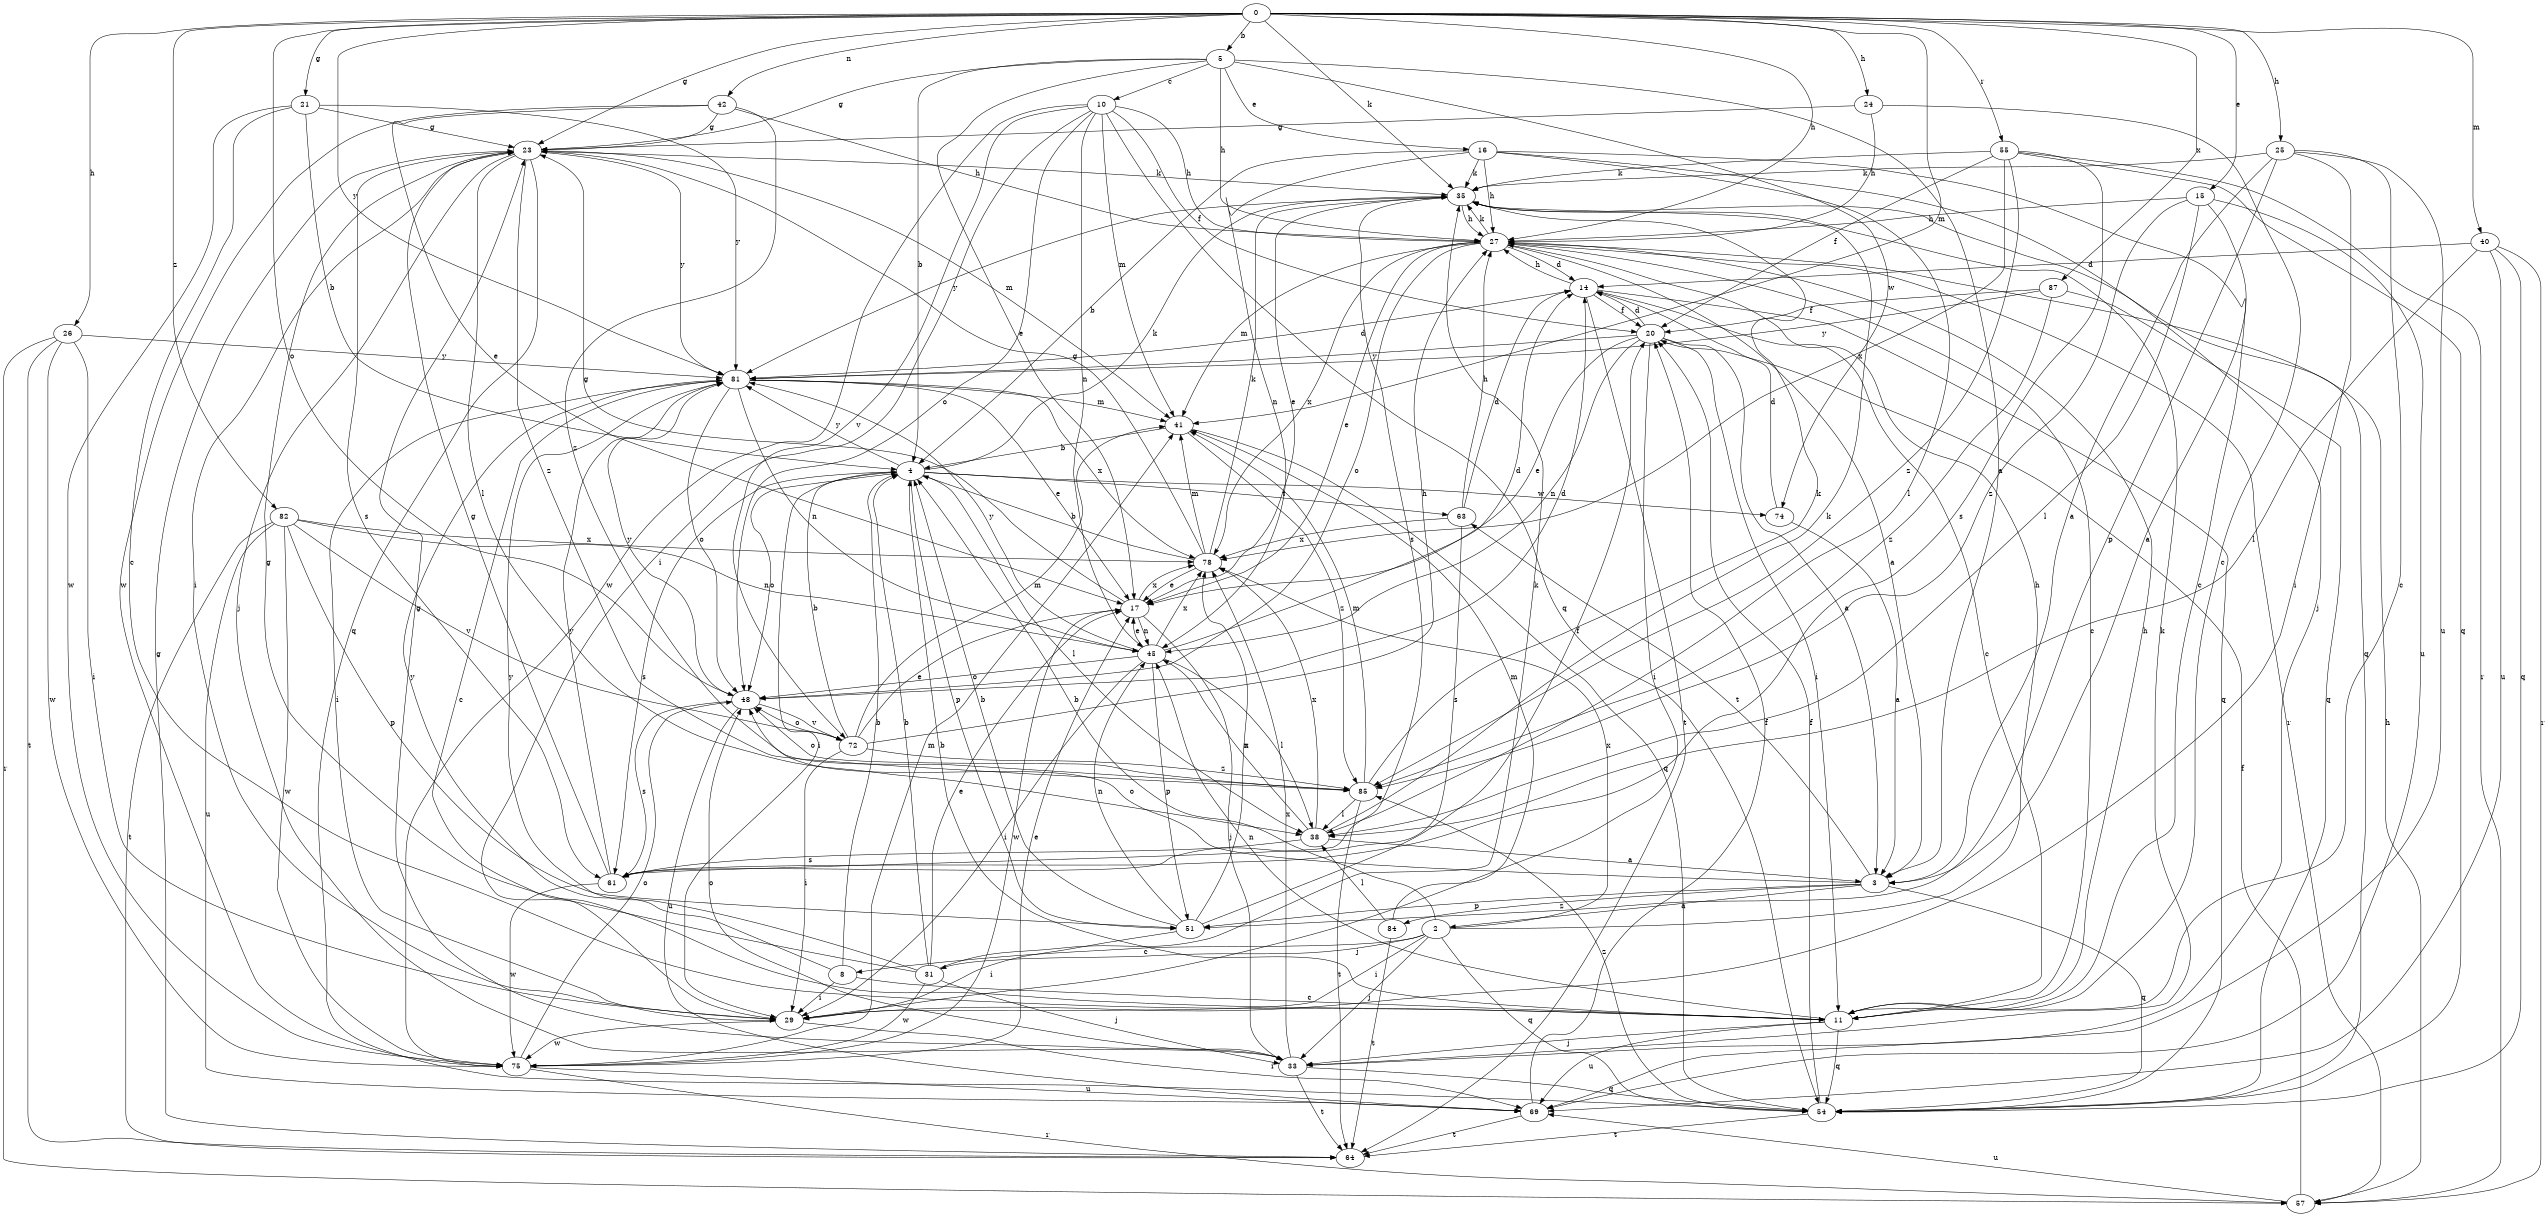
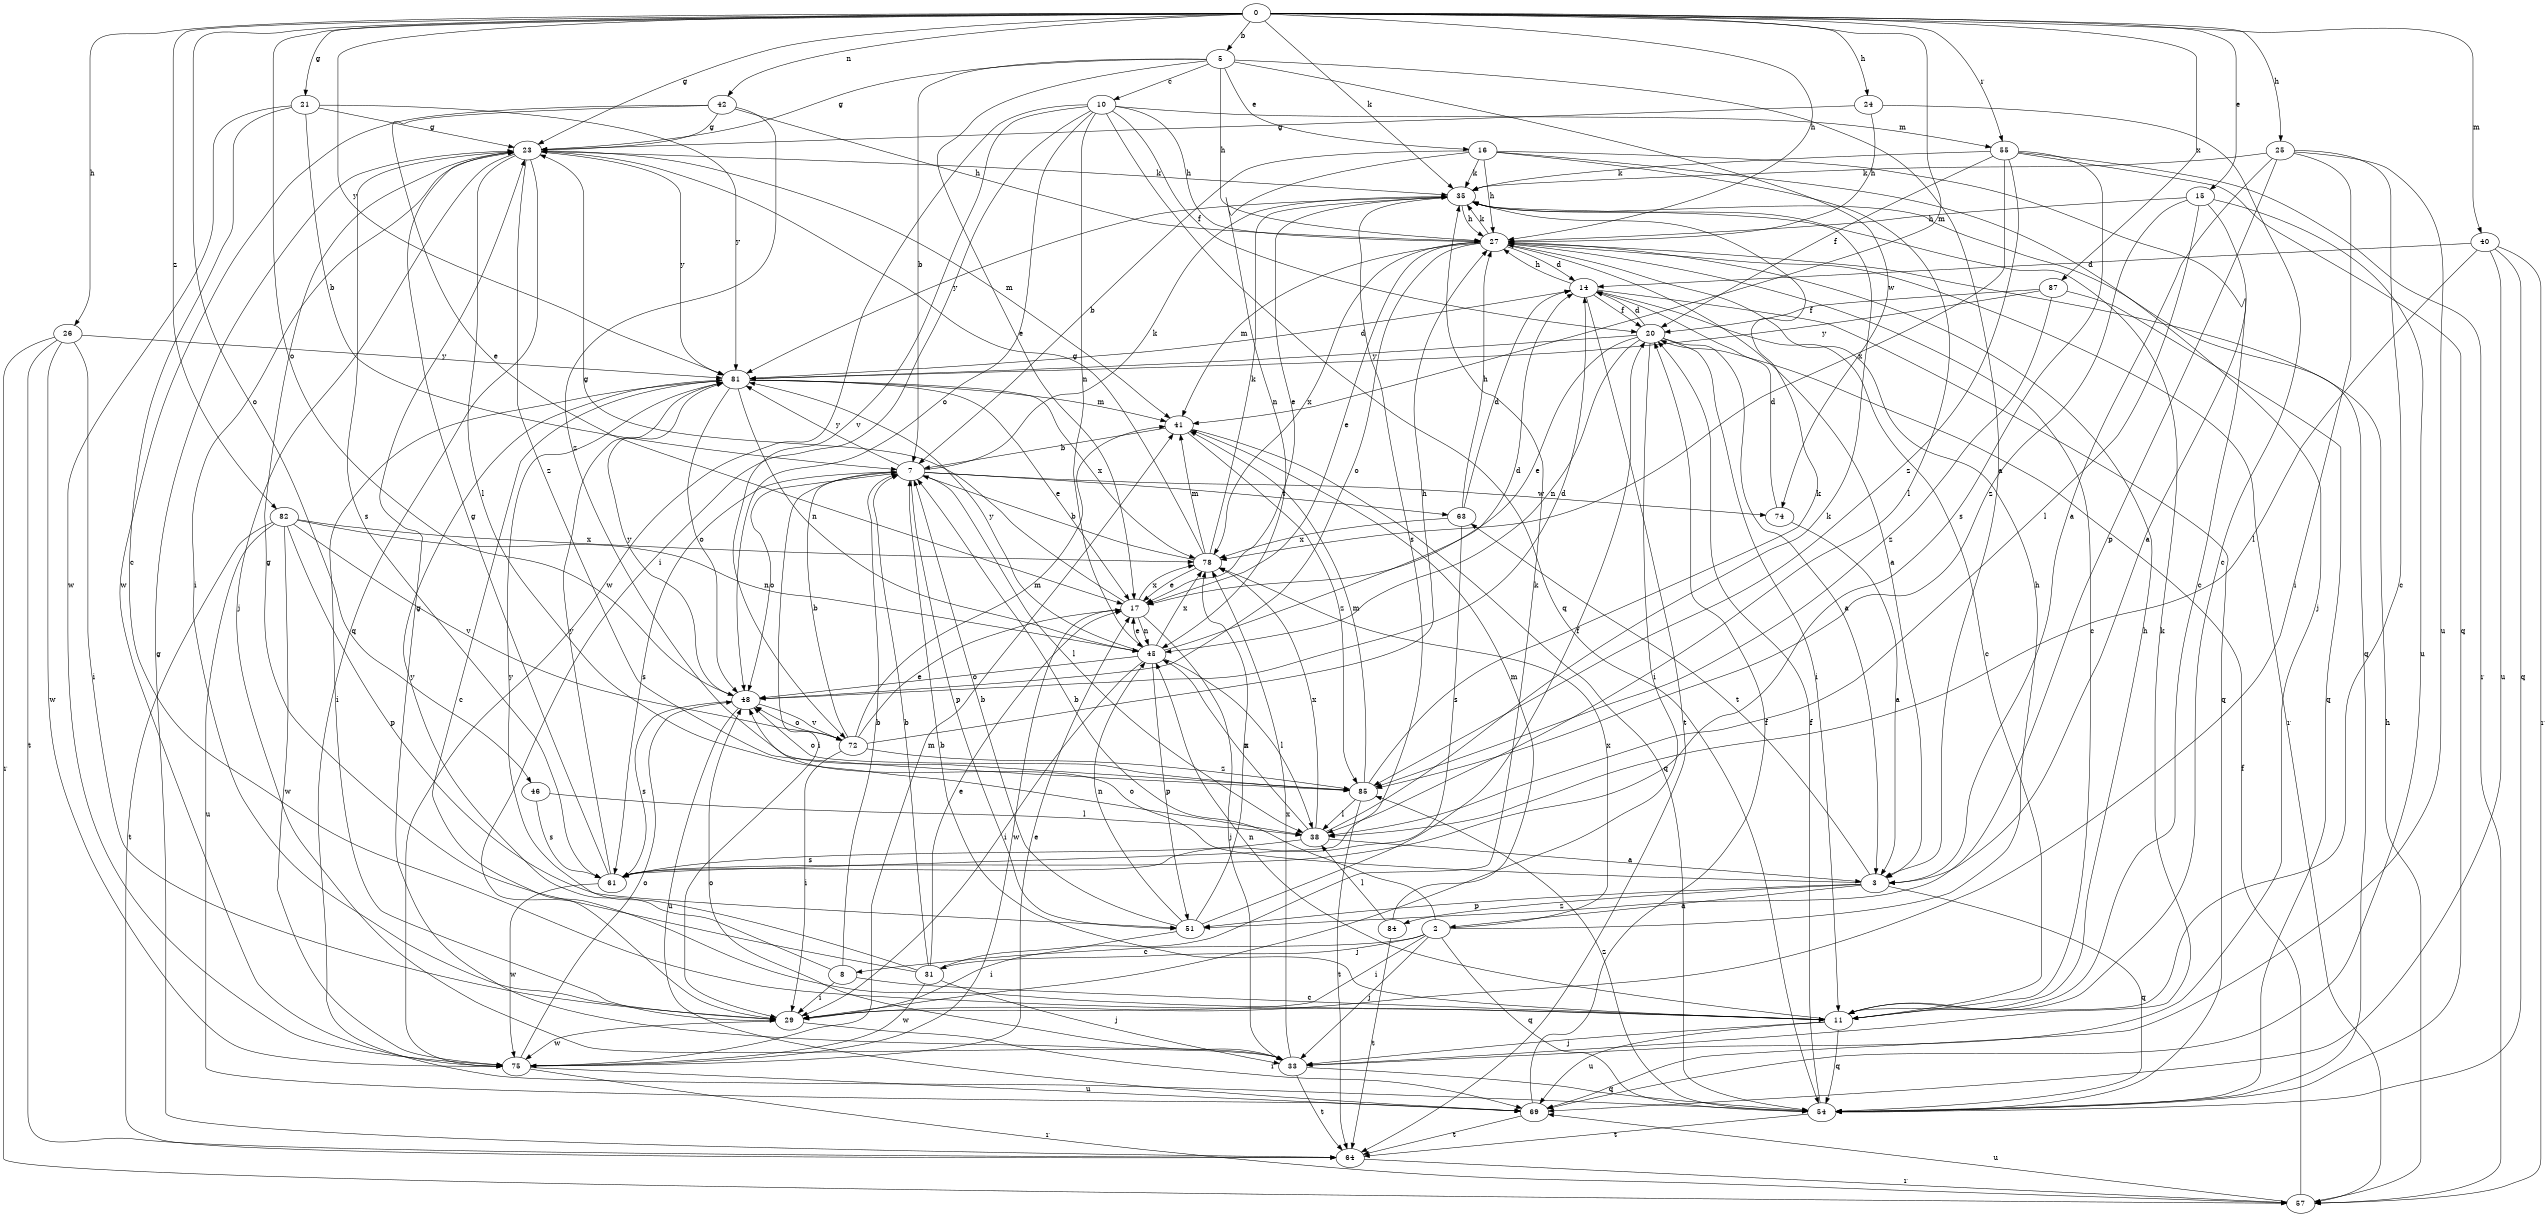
edge "10" -> "41": now "10" -> "55"
node "4": label "4" -> "7"
node "46": added
edge "64" -> "57": added, label "r"
